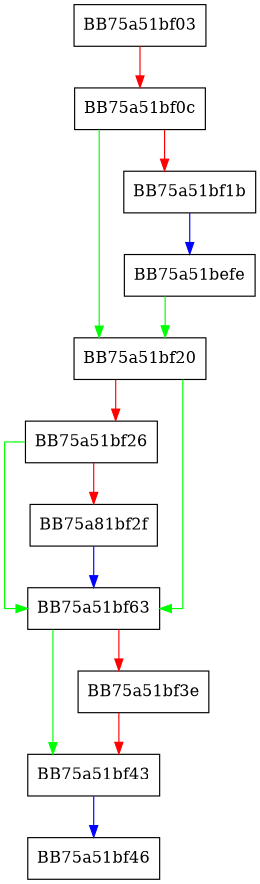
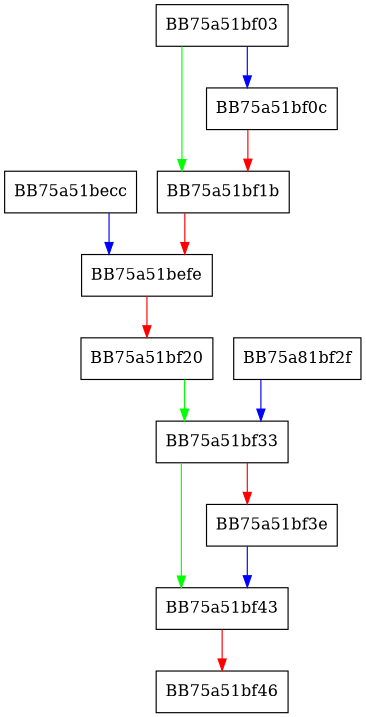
edge "BB75a51bf03" -> "BB75a51bf0c": color red -> blue
edge "BB75a51bf03" -> "BB75a51bf1b": added
node "BB75a51becc": added
edge "BB75a51bf0c" -> "BB75a51bf20": removed
edge "BB75a51bf1b" -> "BB75a51befe": color blue -> red
edge "BB75a51befe" -> "BB75a51bf20": color green -> red
node "BB75a51bf26": removed
node "BB75a51bf63": label "BB75a51bf63" -> "BB75a51bf33"
edge "BB75a51bf3e" -> "BB75a51bf43": color red -> blue
edge "BB75a51bf43" -> "BB75a51bf46": color blue -> red
